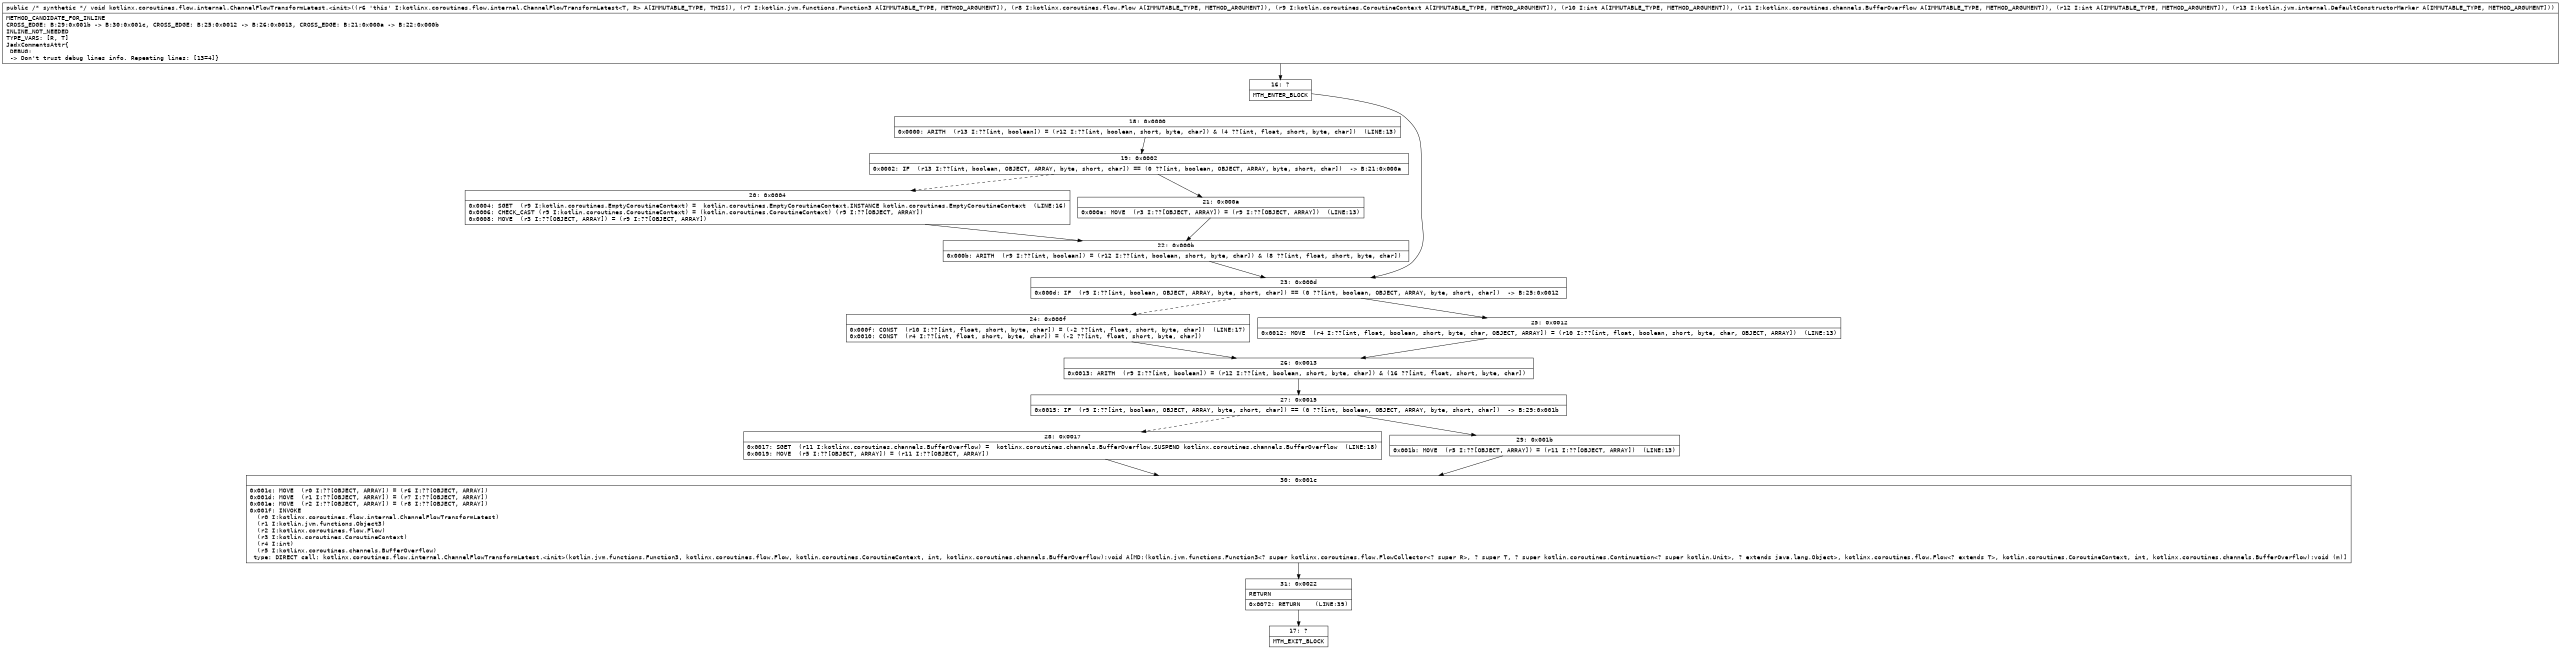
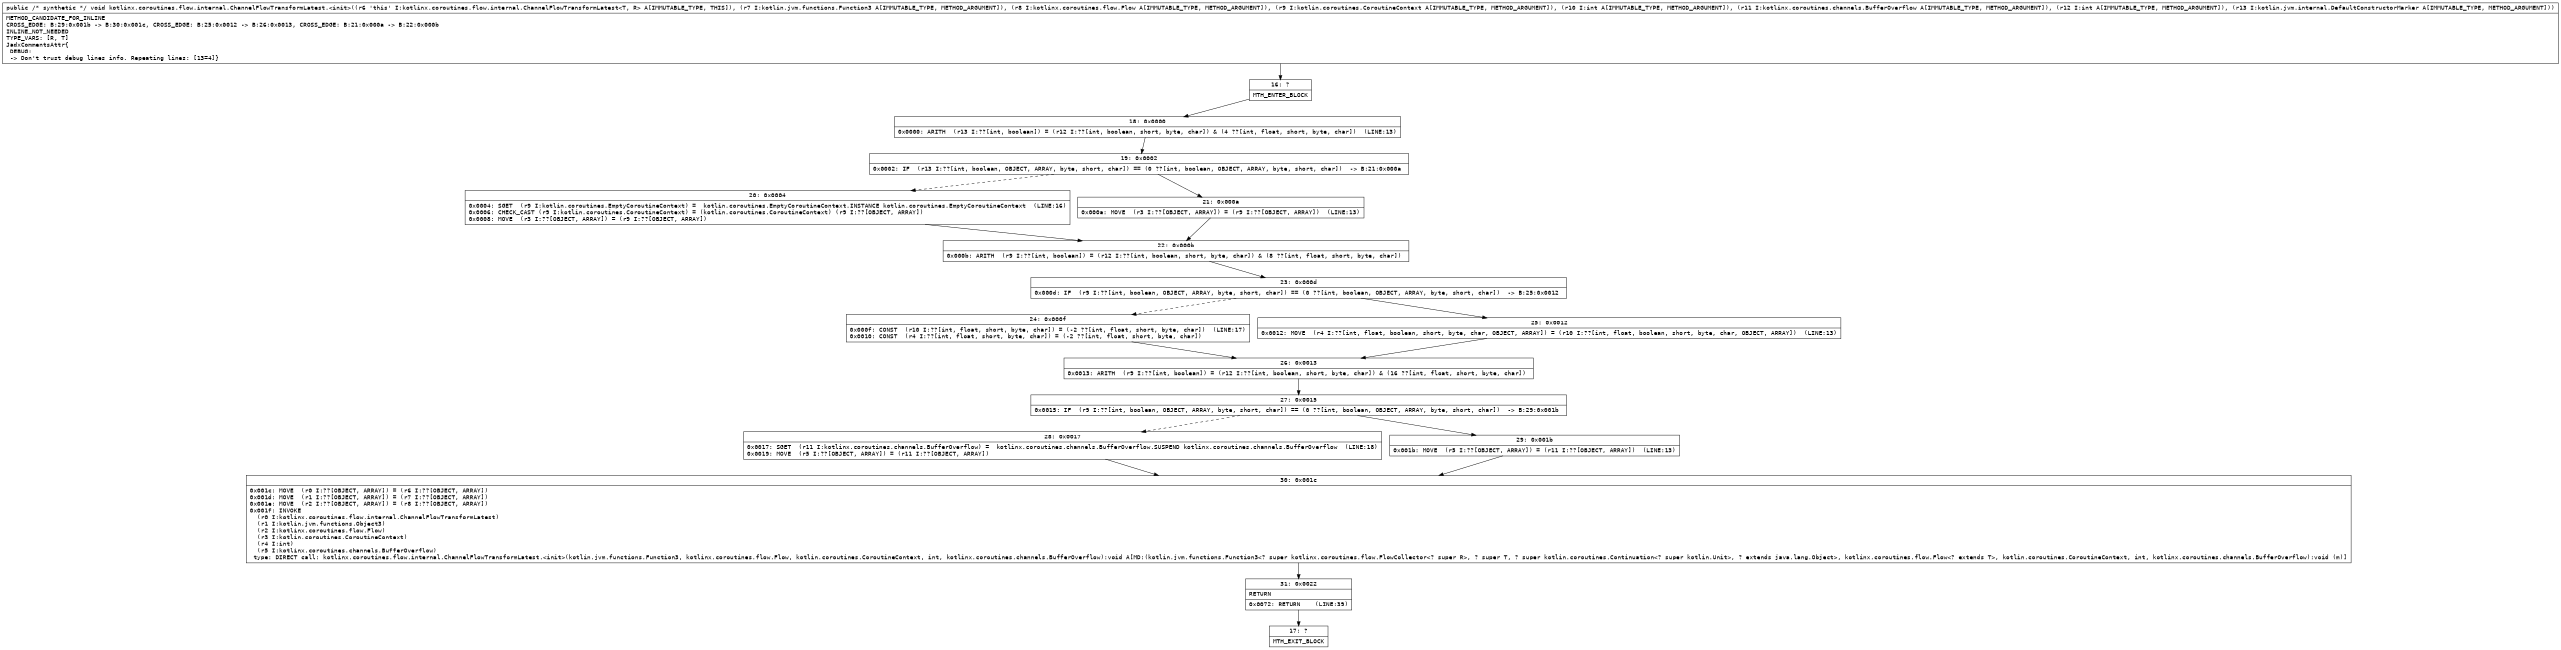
edge "16: ?" -> "23: 0x000d": now "16: ?" -> "18: 0x0000"
